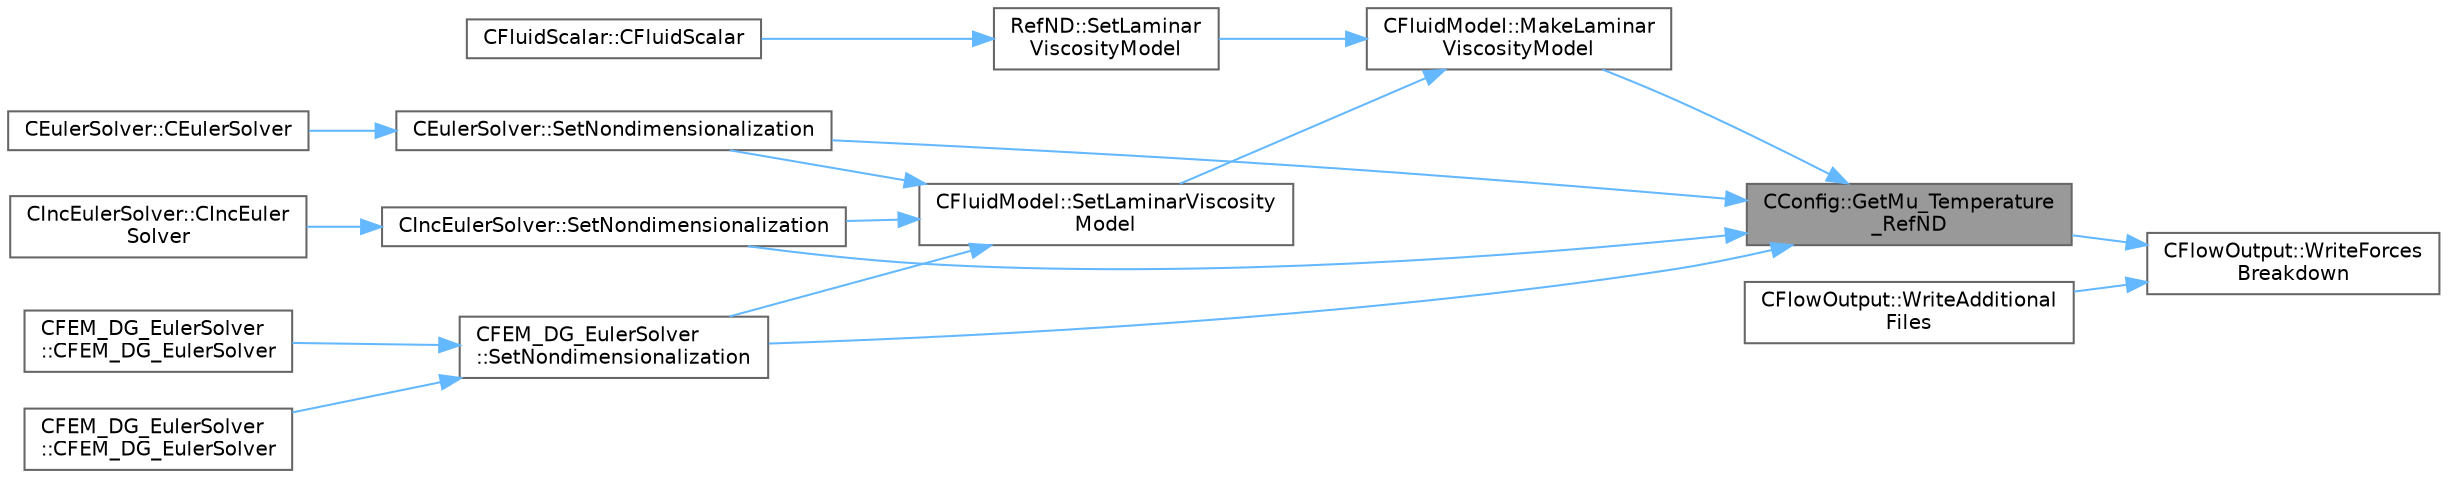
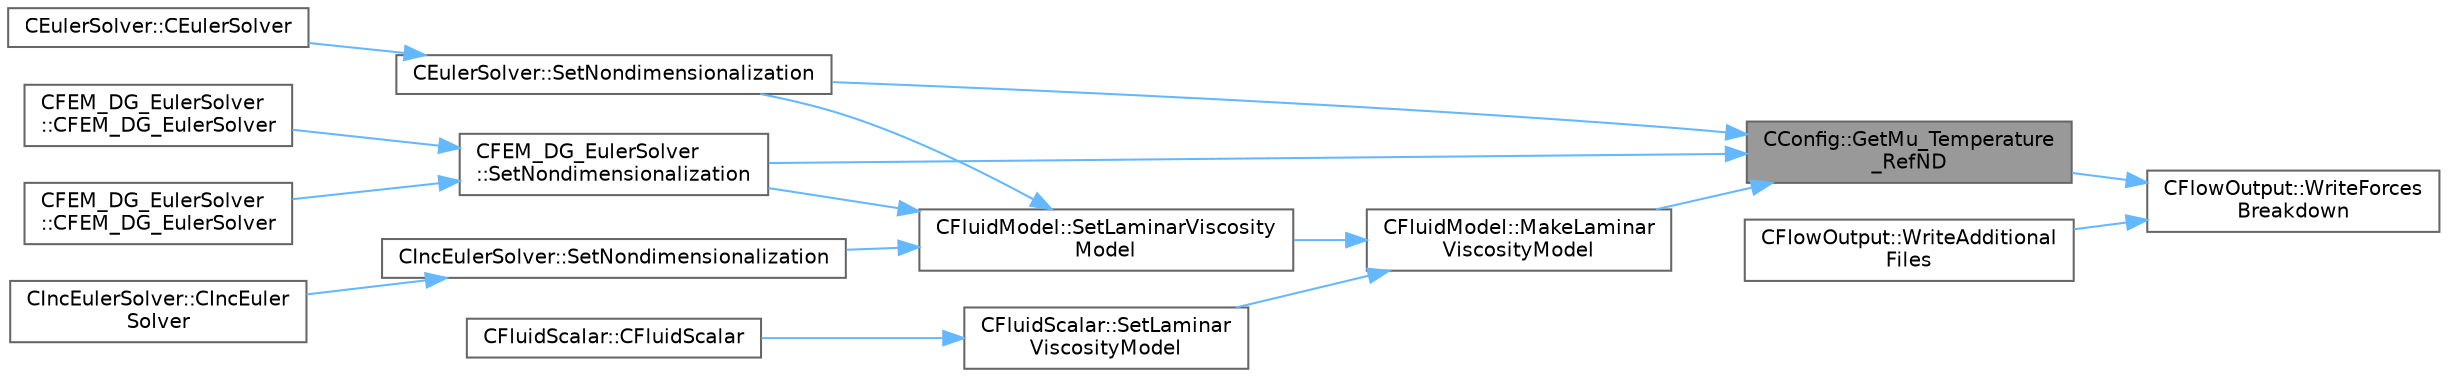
node "RefND::SetLaminar ViscosityModel": label "RefND::SetLaminar ViscosityModel" -> "CFluidScalar::SetLaminar ViscosityModel"
edge "CIncEulerSolver::SetNondimensionalization" -> "CConfig::GetMu_Temperature _RefND": removed
